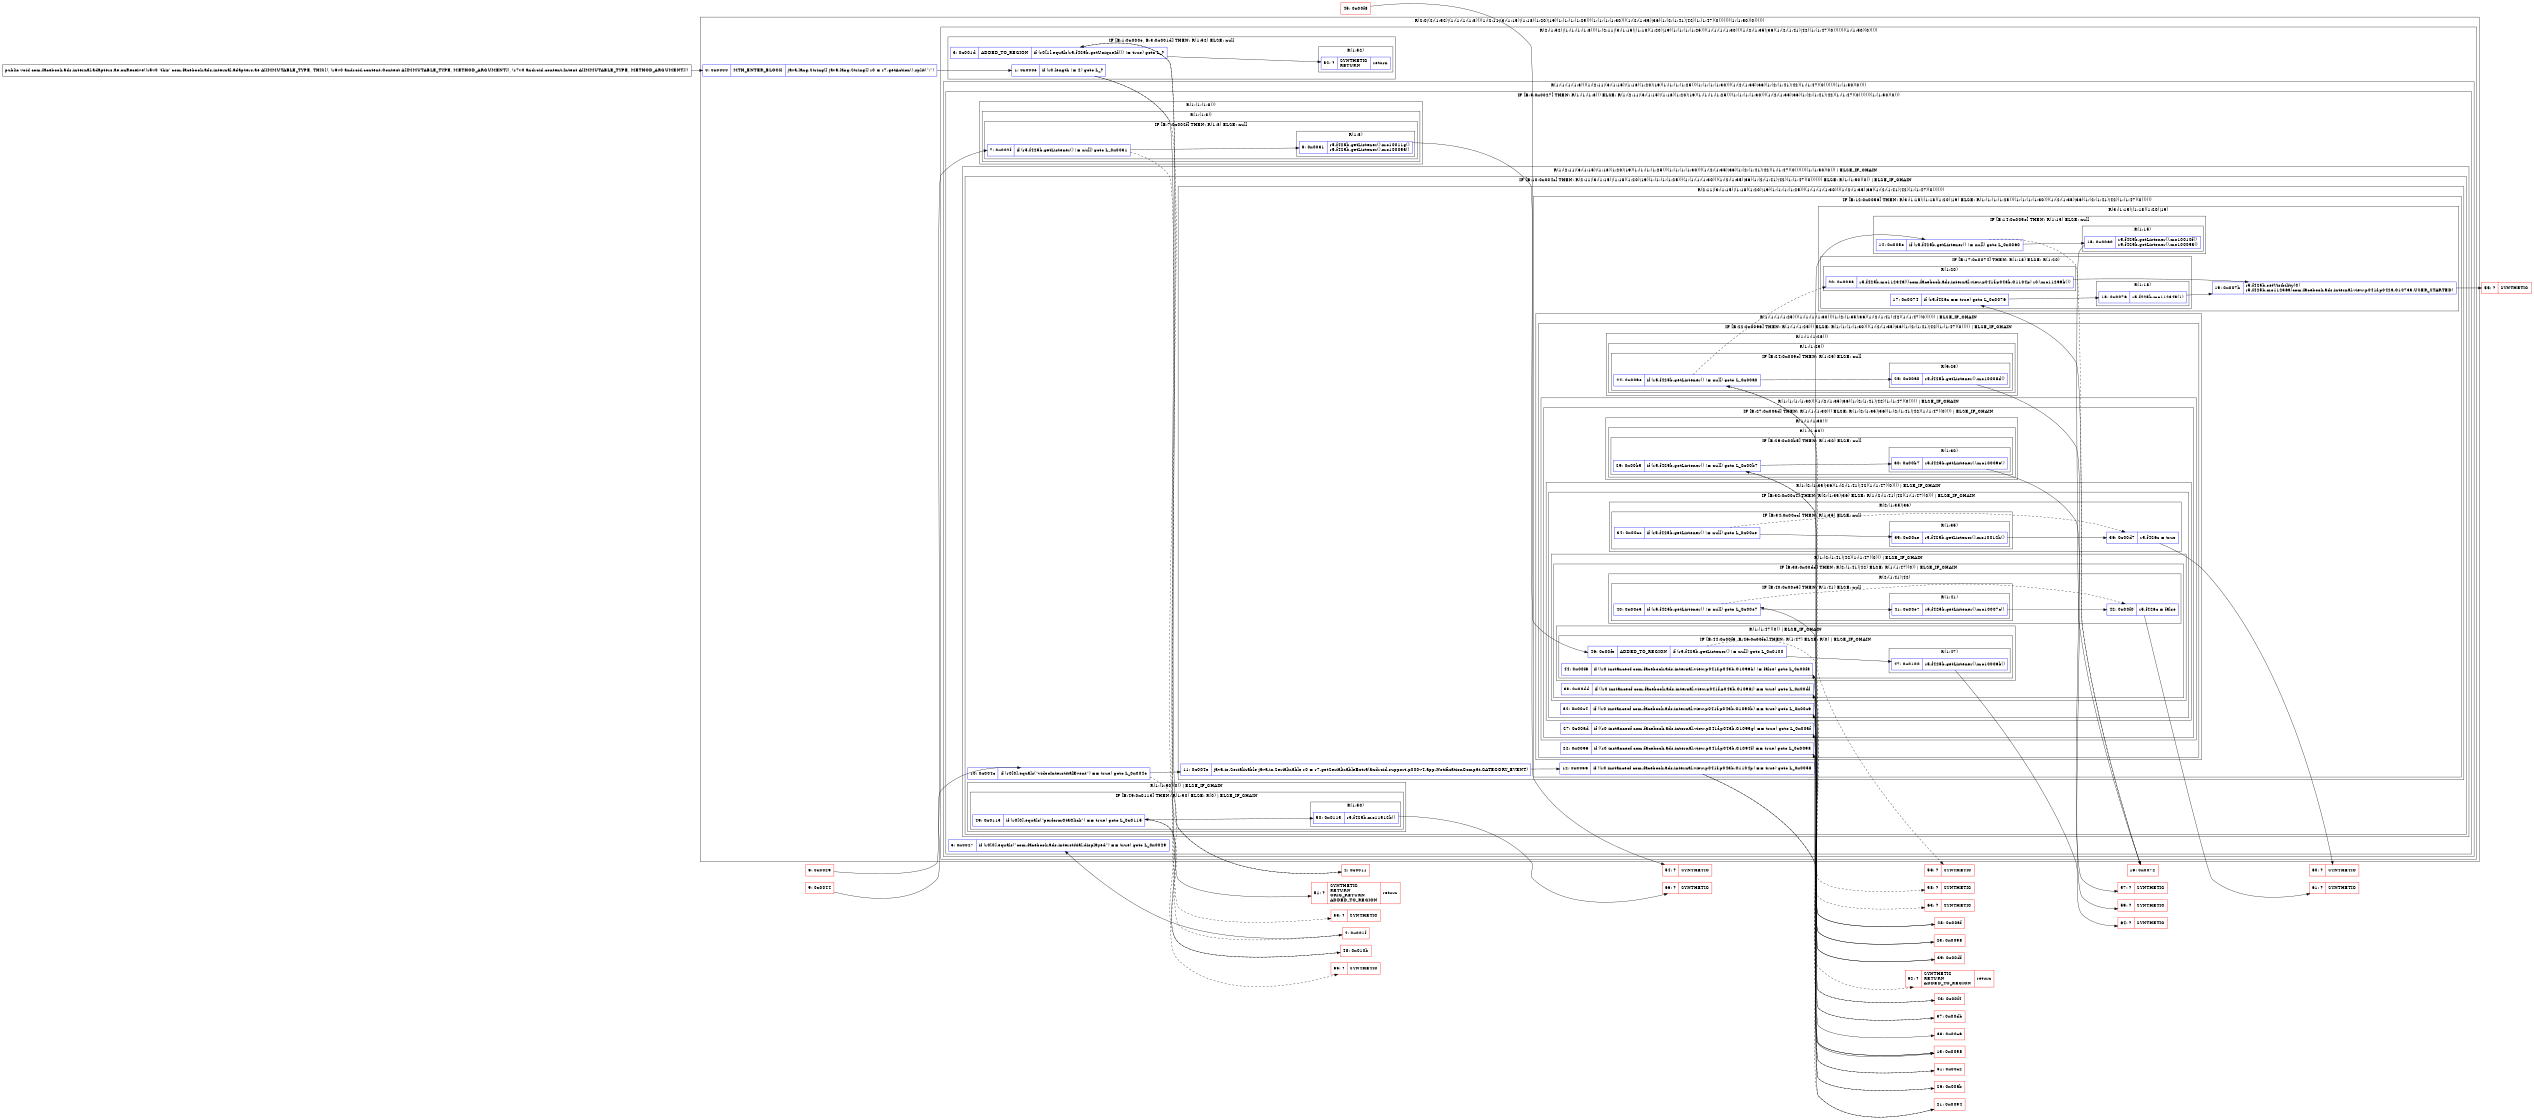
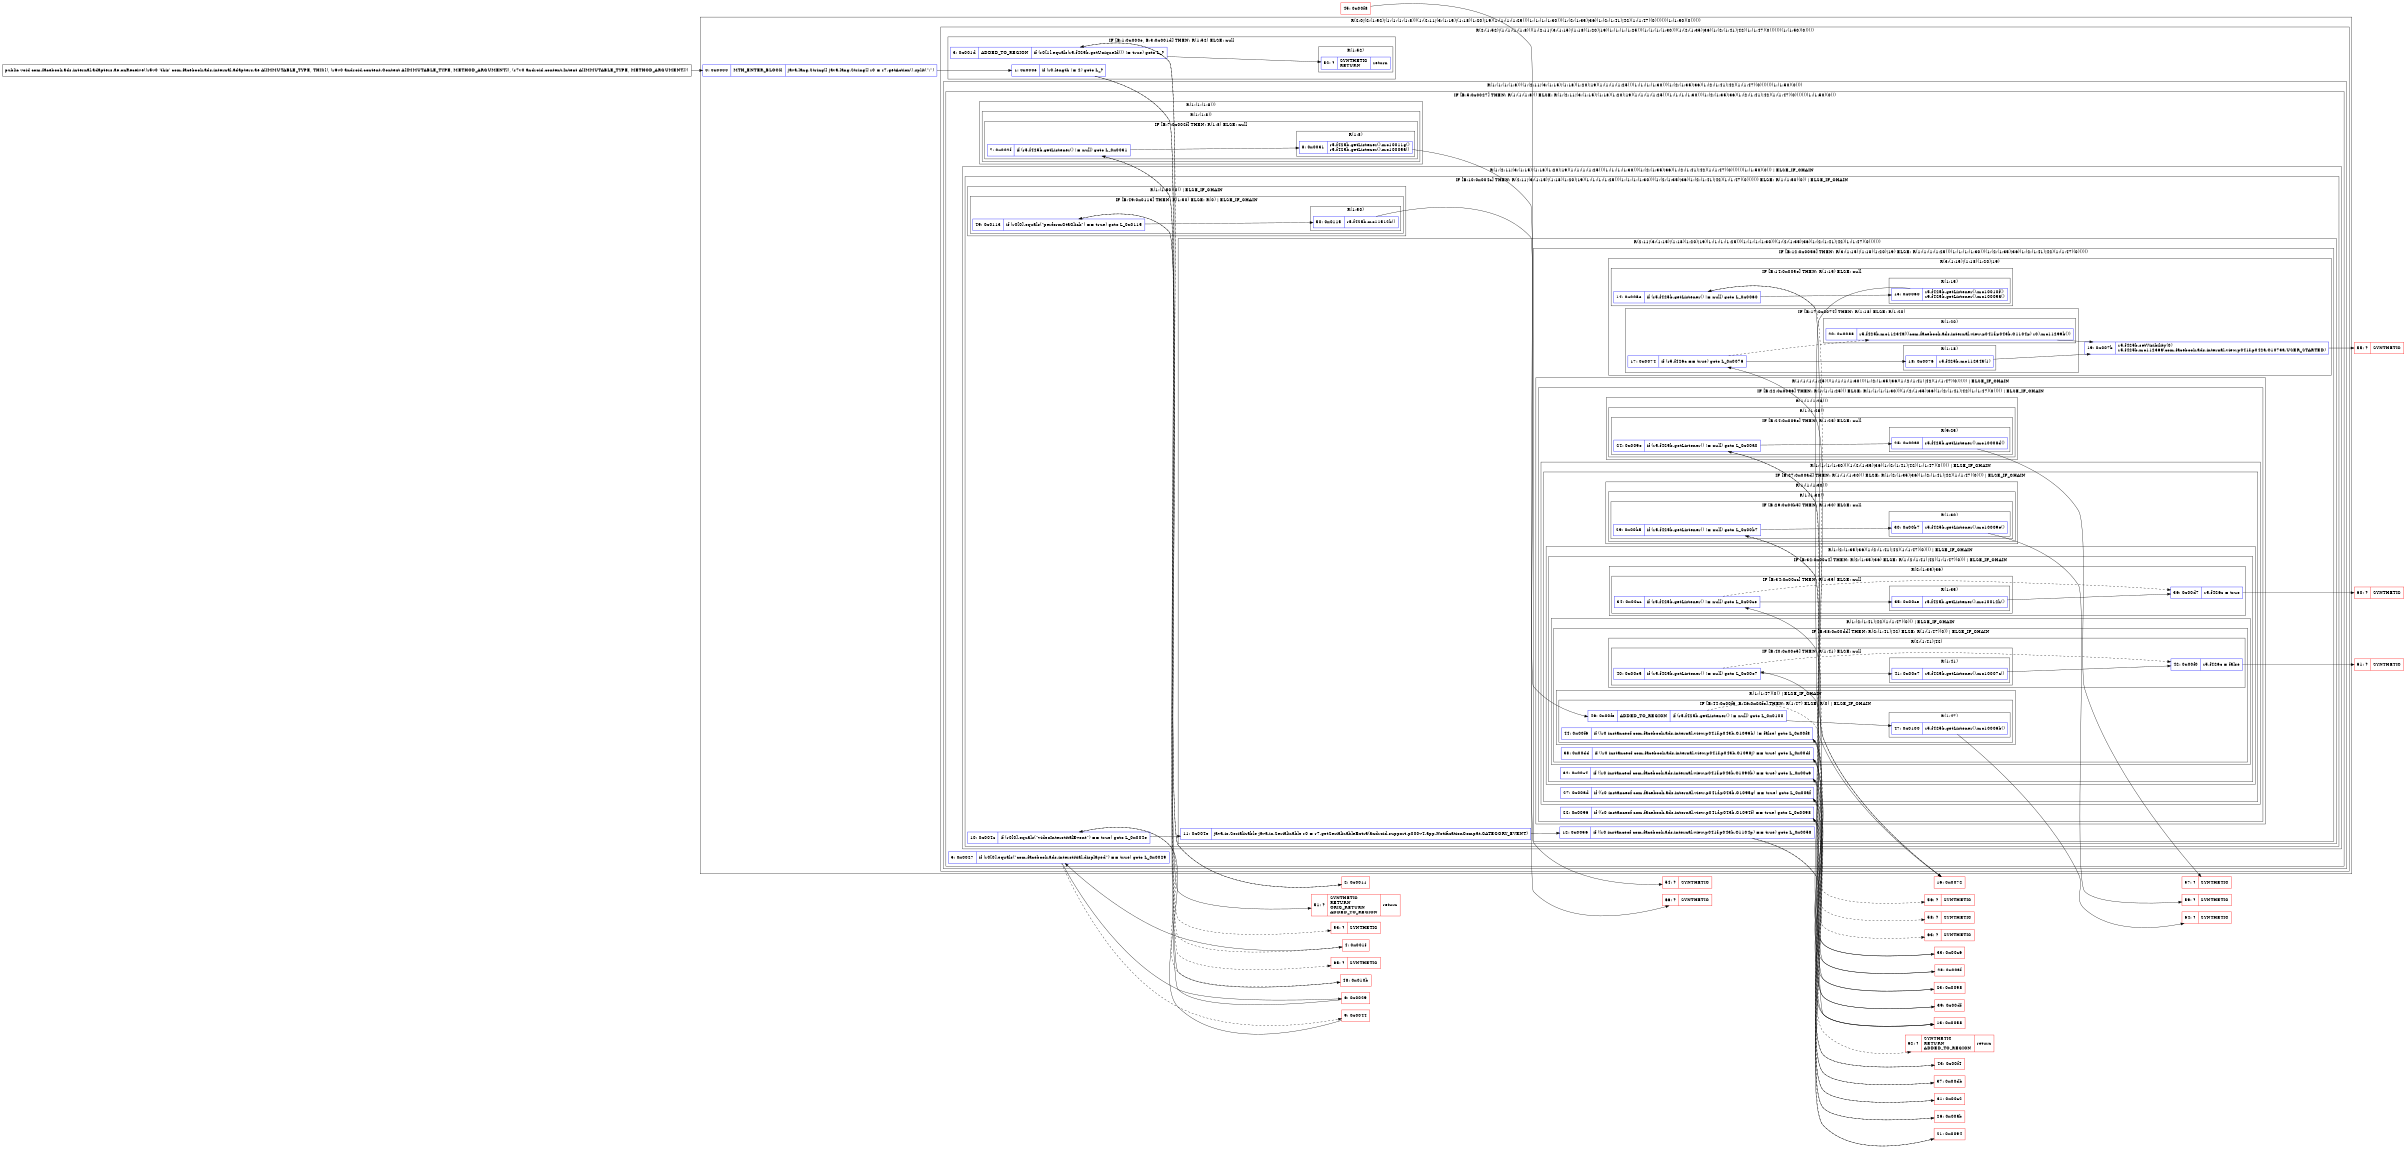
edge "24: 0x009e" -> "20: 0x0088": now "17: 0x0074" -> "20: 0x0088"
edge "33: 0x00c6" -> "34: 0x00cc": added
edge "5: 0x0027" -> "6: 0x0029": added
edge "5: 0x0027" -> "9: 0x0044": added
